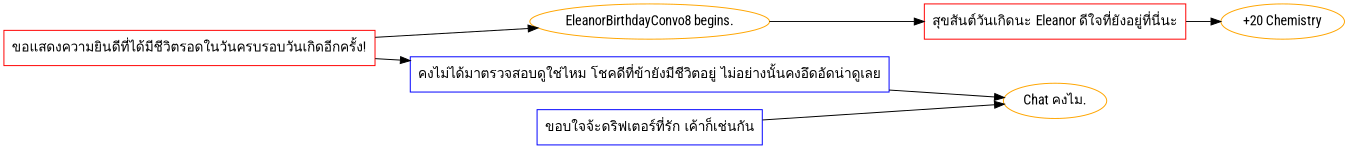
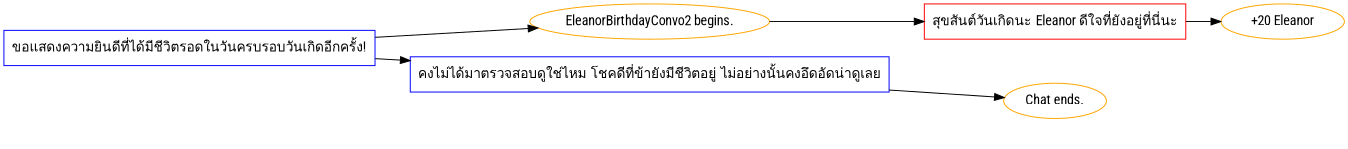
node "EleanorBirthdayConvo8 begins.": label "EleanorBirthdayConvo8 begins." -> "EleanorBirthdayConvo2 begins."
node "+20 Chemistry": label "+20 Chemistry" -> "+20 Eleanor"
node "ขอแสดงความยินดีที่ได้มีชีวิตรอดในวันครบรอบวันเกิดอีกครั้ง!": color red -> blue
node "Chat คงไม.": label "Chat คงไม." -> "Chat ends."
node "ขอบใจจ้ะดริฟเตอร์ที่รัก เค้าก็เช่นกัน": removed
